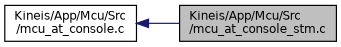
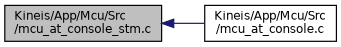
edge "Kineis/App/Mcu/Src /mcu_at_console_stm.c" -> "Kineis/App/Mcu/Src /mcu_at_console.c": reversed
